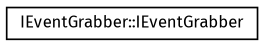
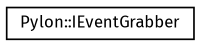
node "IEventGrabber::IEventGrabber": label "IEventGrabber::IEventGrabber" -> "Pylon::IEventGrabber"
